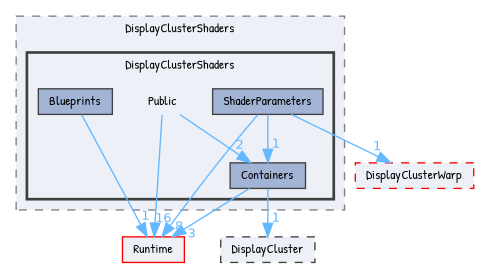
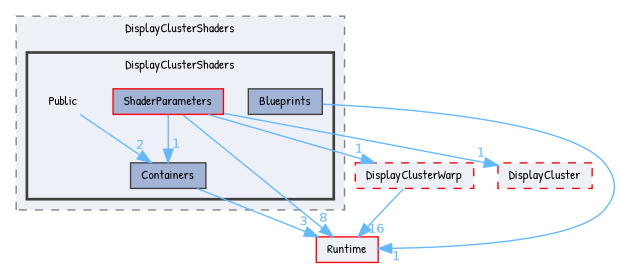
node "ShaderParameters": color grey25 -> red
edge "Public" -> "Runtime": now "DisplayClusterWarp" -> "Runtime"
edge "Containers" -> "DisplayCluster": now "ShaderParameters" -> "DisplayCluster"
node "DisplayCluster": color grey25 -> red
